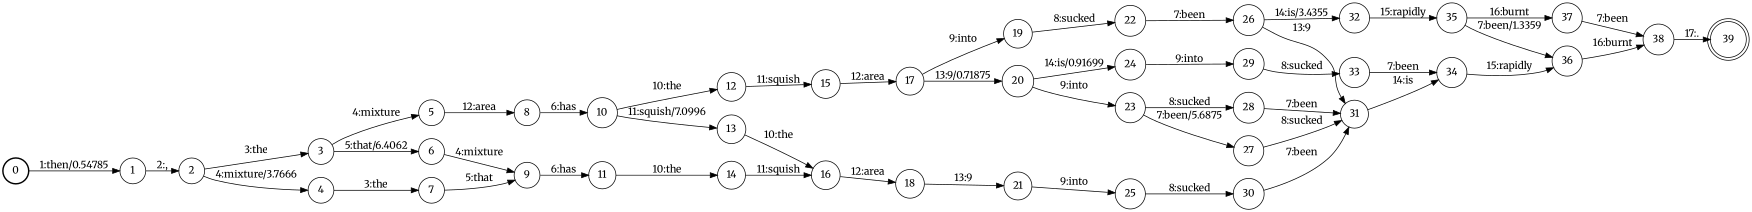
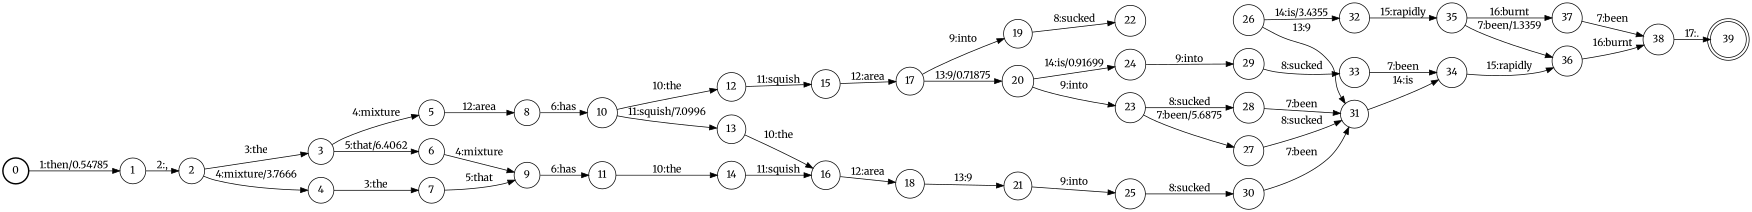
edge "22" -> "26": removed, label "7:been"
